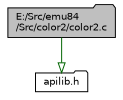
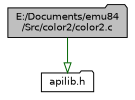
node "E:/Src/emu84 /Src/color2/color2.c": label "E:/Src/emu84 /Src/color2/color2.c" -> "E:/Documents/emu84 /Src/color2/color2.c"
